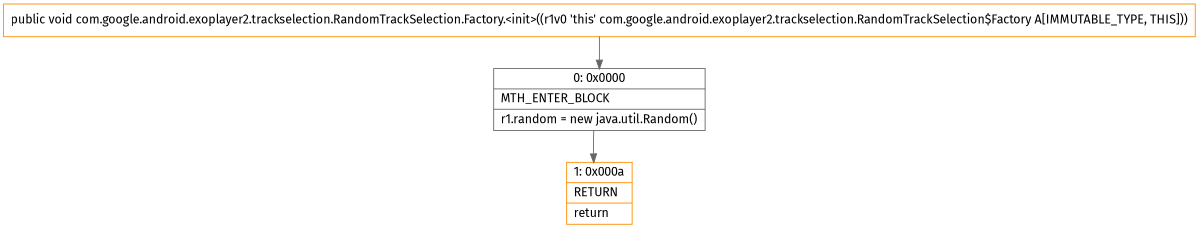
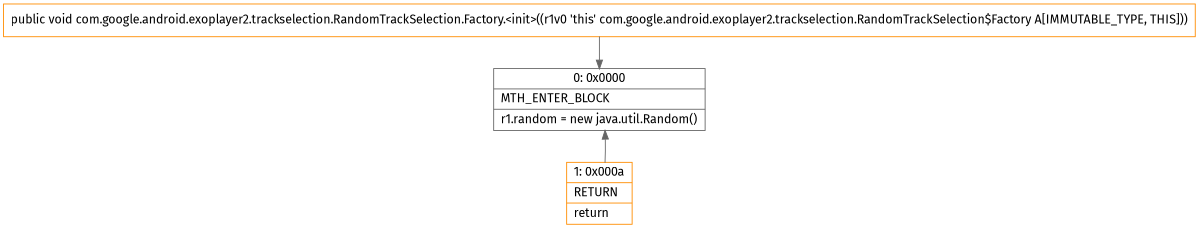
edge "0: 0x0000" -> "1: 0x000a": reversed
